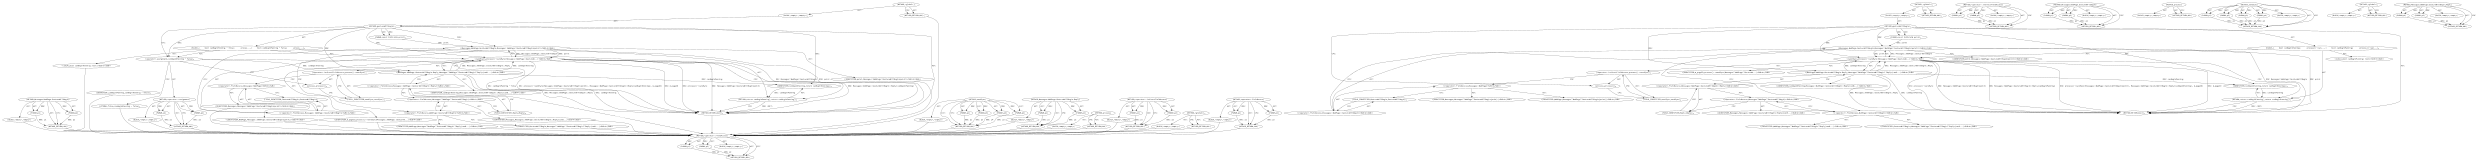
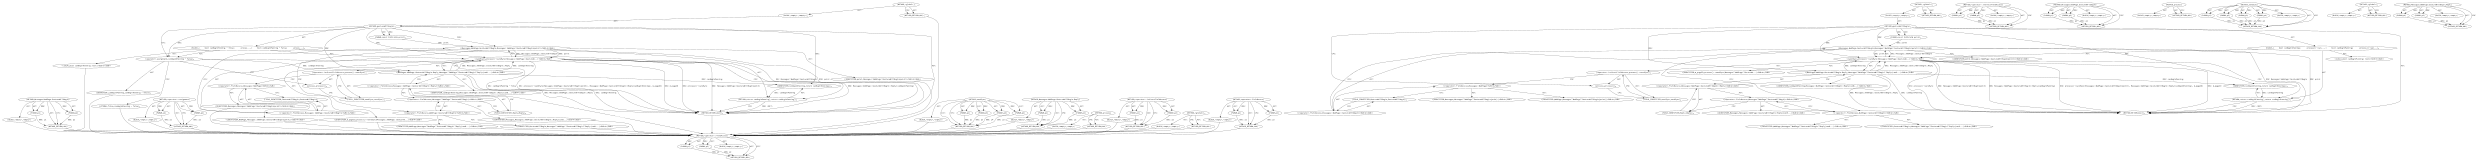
edge "(<operator>.assignment,canBeginPanning = false)" -> "(METHOD,<operator>.assignment)": now "(<operator>.assignment,canBeginPanning = false)" -> "(IDENTIFIER,canBeginPanning,canBeginPanning = false)"
